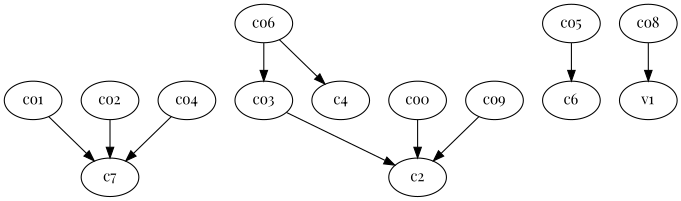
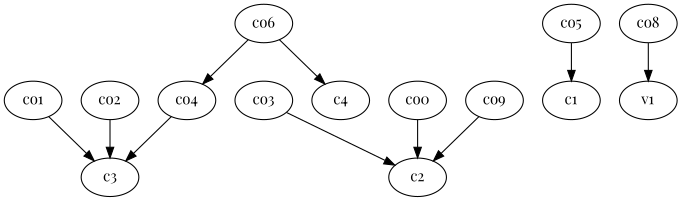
edge "co6" -> "co3": now "co6" -> "co4"
node "c6": label "c6" -> "c1"
node "c7": label "c7" -> "c3"
